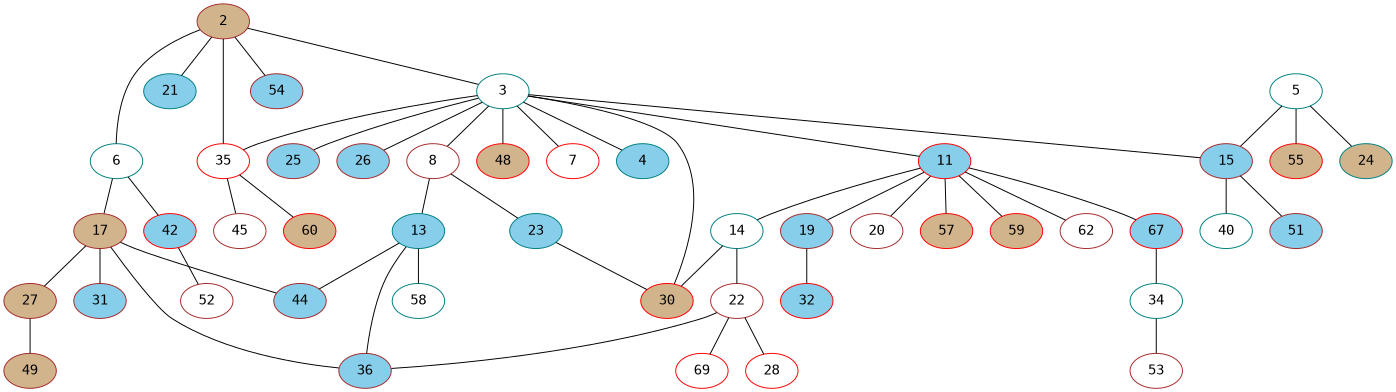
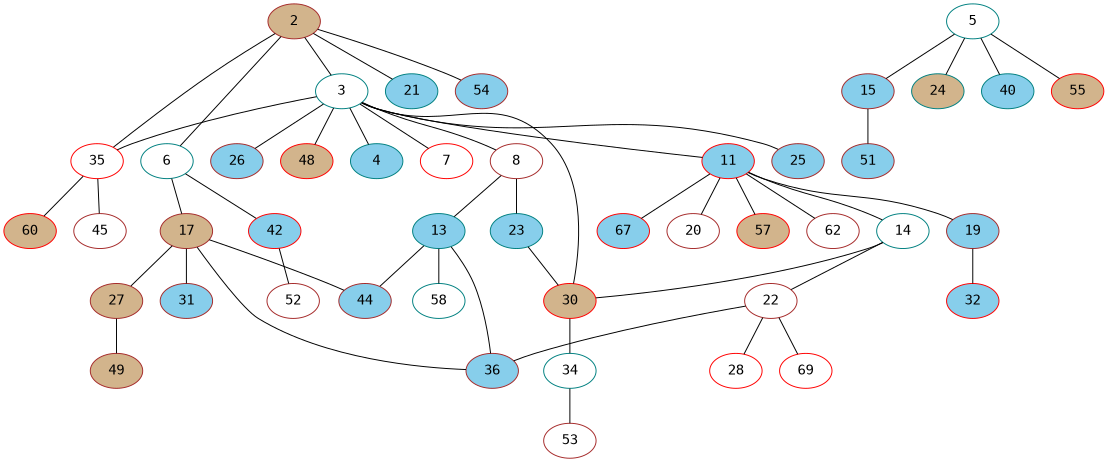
edge "3" -- "15": removed
edge "15" -- "40": now "5" -- "40"
node "59": removed
node "40": fillcolor white -> skyblue
edge "67" -- "34": now "30" -- "34"
